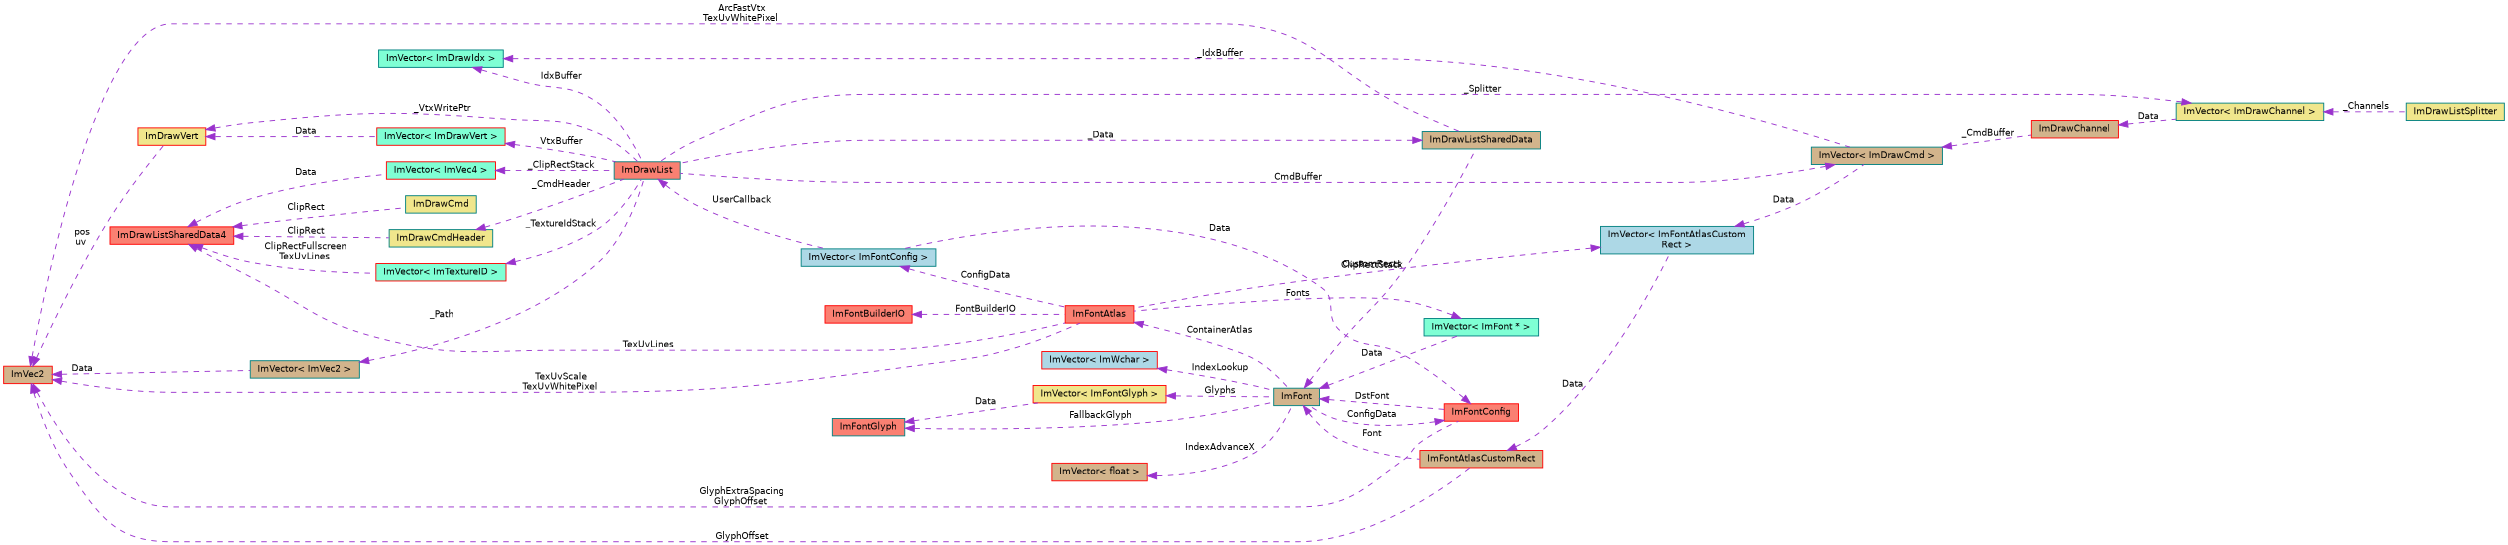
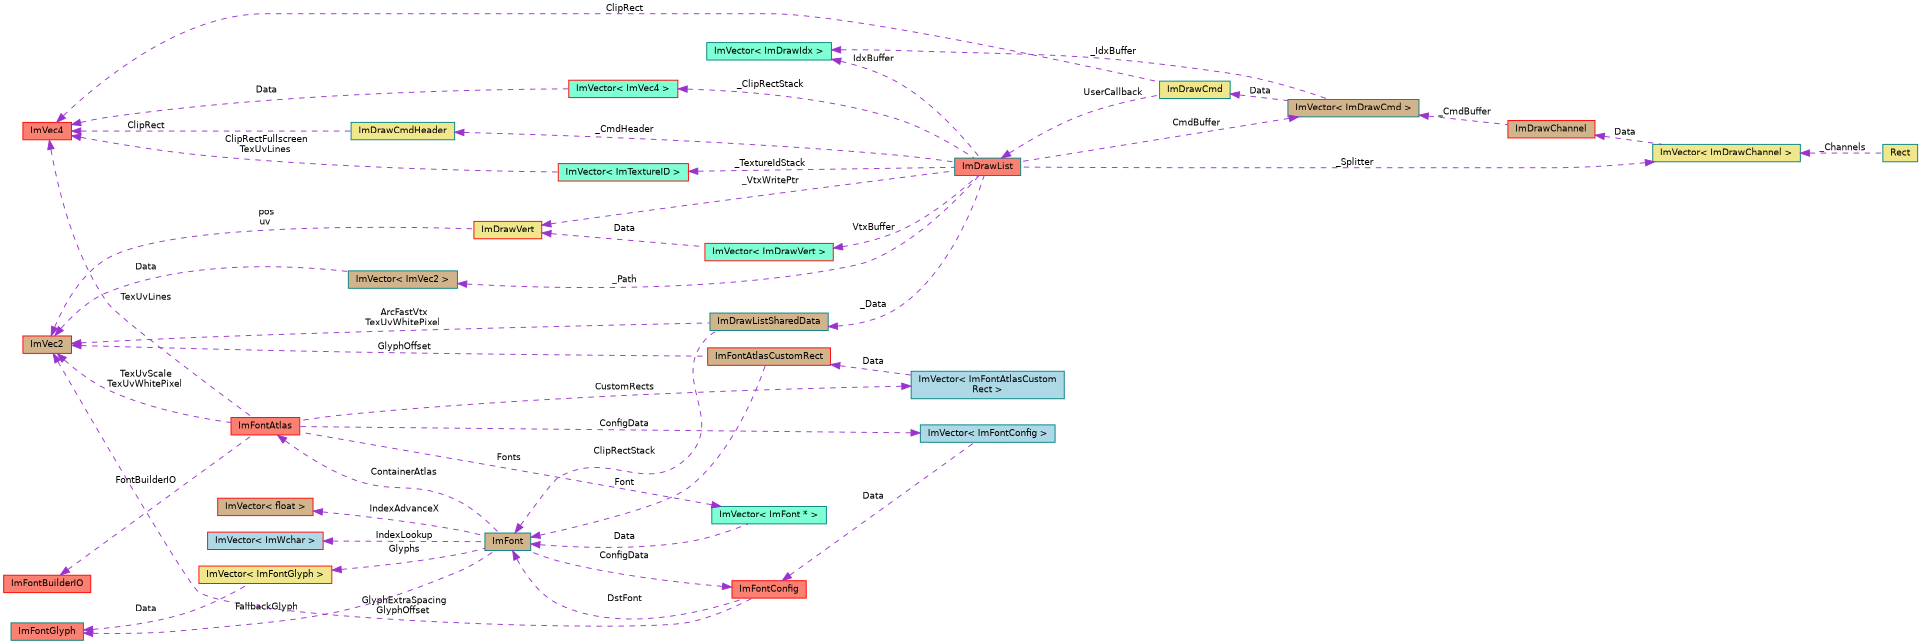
node "ImDrawListSplitter": label "ImDrawListSplitter" -> "Rect"
edge "ImVector< ImDrawCmd >" -> "ImVector< ImFontAtlasCustom Rect >": now "ImVector< ImDrawCmd >" -> "ImDrawCmd"
edge "ImVector< ImFontConfig >" -> "ImDrawList": now "ImDrawCmd" -> "ImDrawList"
node "ImDrawListSharedData4": label "ImDrawListSharedData4" -> "ImVec4"
